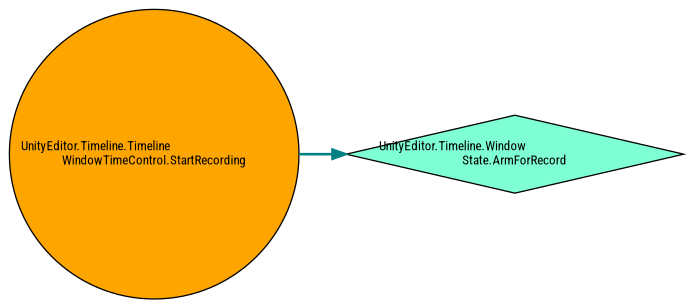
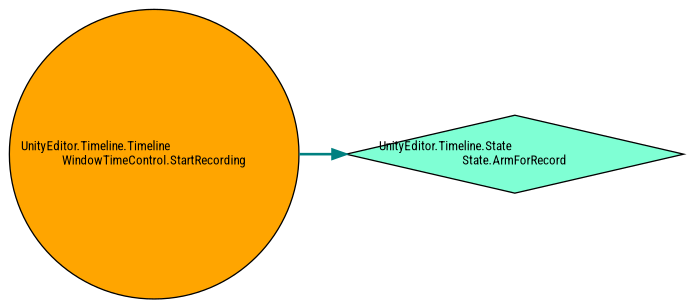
node "UnityEditor.Timeline.Window State.ArmForRecord": label "UnityEditor.Timeline.Window State.ArmForRecord" -> "UnityEditor.Timeline.State State.ArmForRecord"
